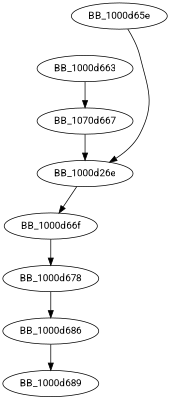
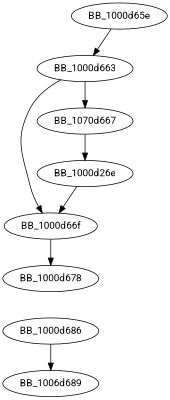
edge "BB_1000d65e" -> "BB_1000d26e": now "BB_1000d65e" -> "BB_1000d663"
edge "BB_1000d663" -> "BB_1000d66f": added
edge "BB_1000d678" -> "BB_1000d686": removed
node "BB_1000d689": label "BB_1000d689" -> "BB_1006d689"
